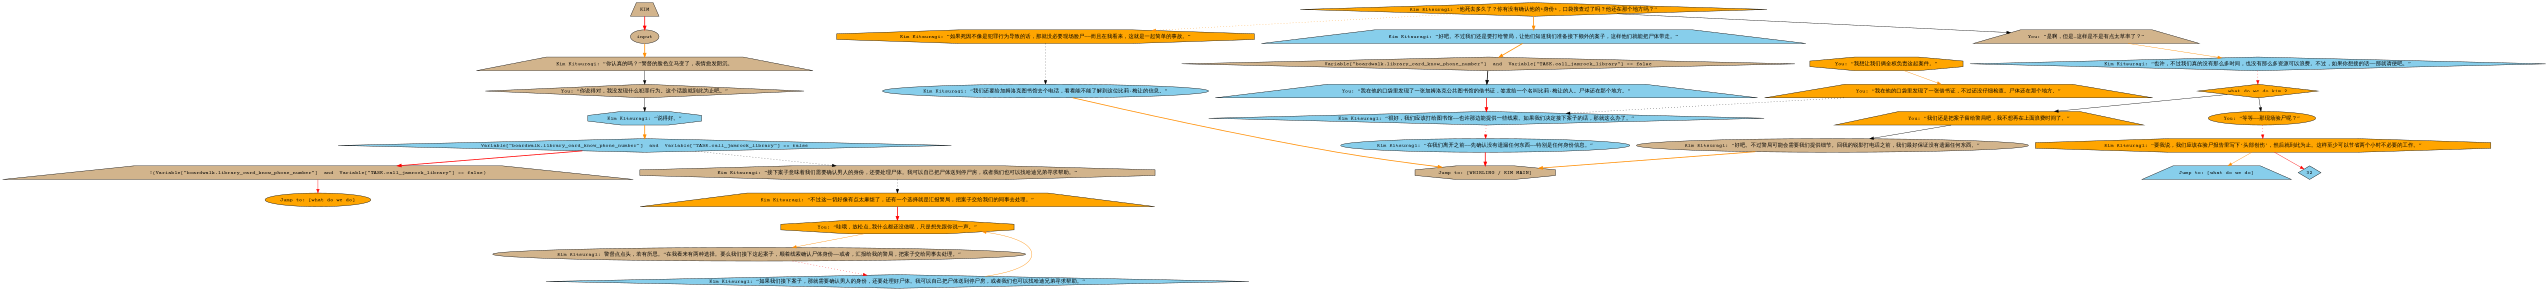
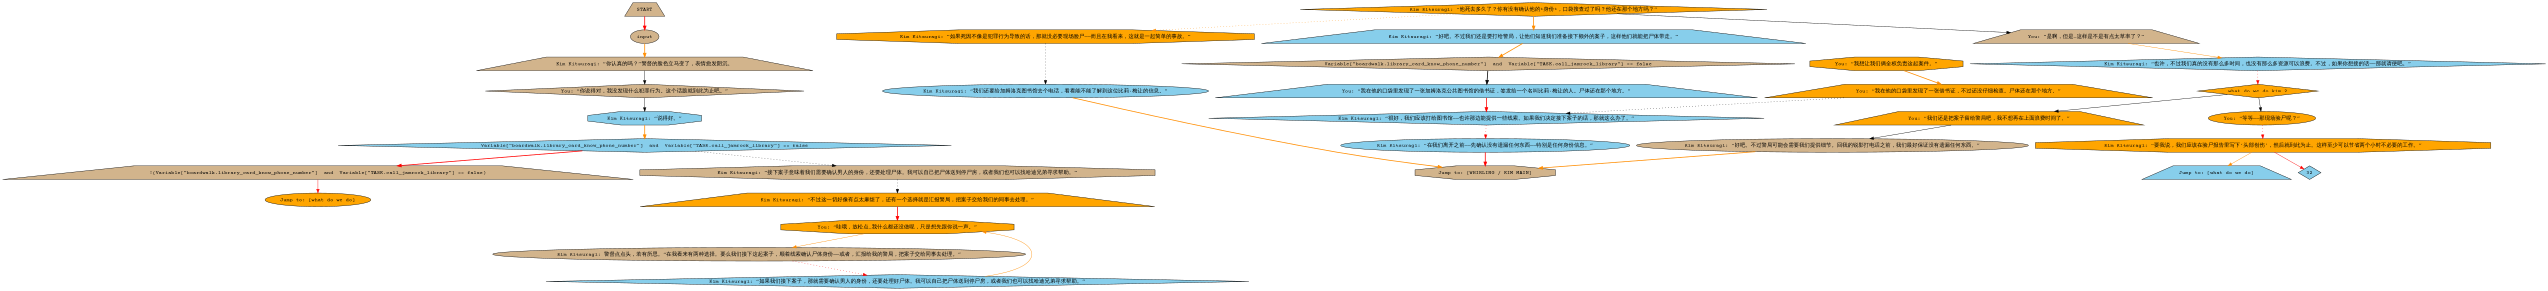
node "KIM": label "KIM" -> "START"
edge "You: “我想让我们俩全权负责这起案件。”" -> "You: “我在他的口袋里发现了一张借书证，不过还没仔细检查。尸体还在那个地方。”": style solid -> bold
